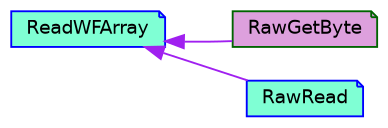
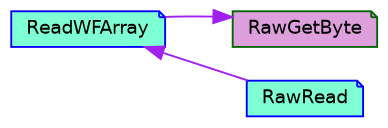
edge "RawGetByte" -> "ReadWFArray": reversed
